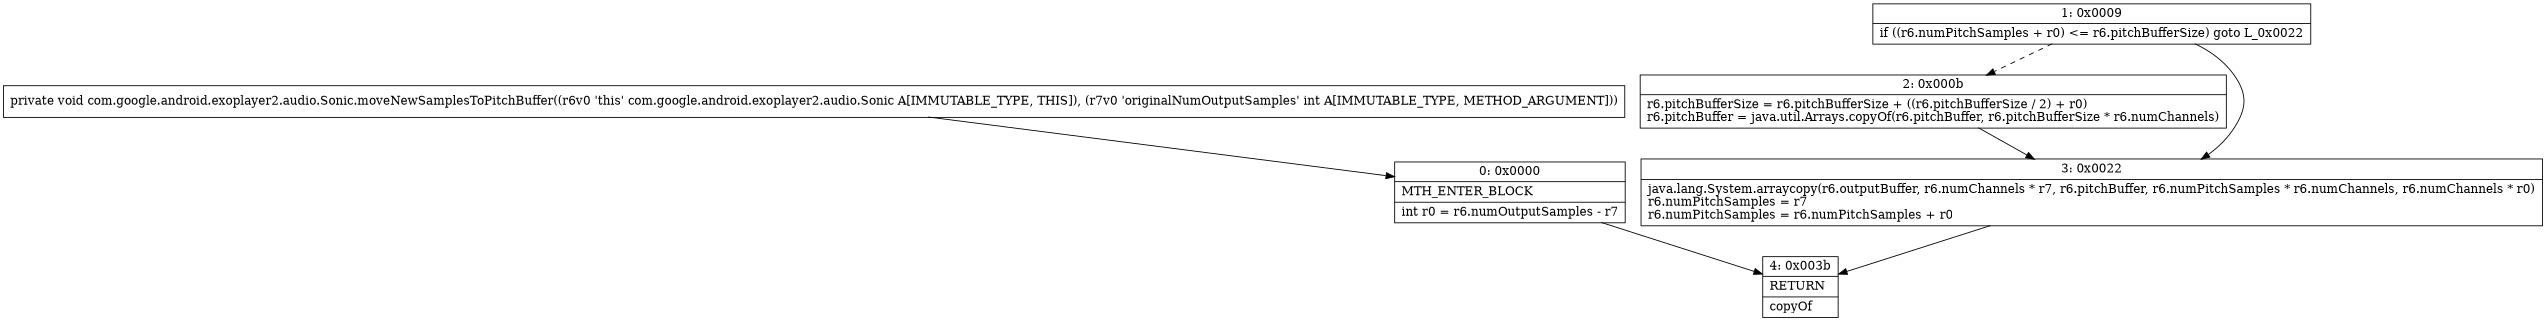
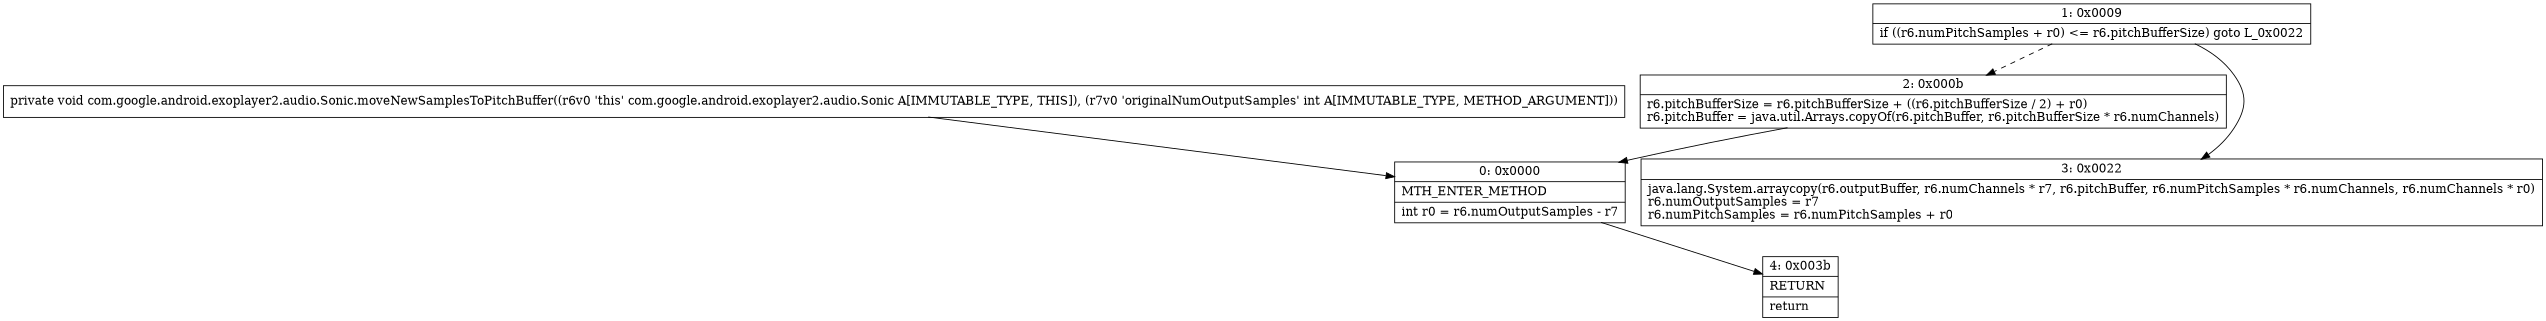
edge "2: 0x000b" -> "3: 0x0022": now "2: 0x000b" -> "0: 0x0000"
node "0: 0x0000": text "MTH_ENTER_BLOCK" -> "MTH_ENTER_METHOD"
node "3: 0x0022": text "r6.numPitchSamples = r7" -> "r6.numOutputSamples = r7"
edge "3: 0x0022" -> "4: 0x003b": removed
node "4: 0x003b": text "copyOf" -> "return"
